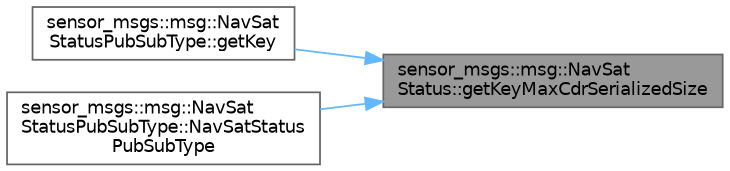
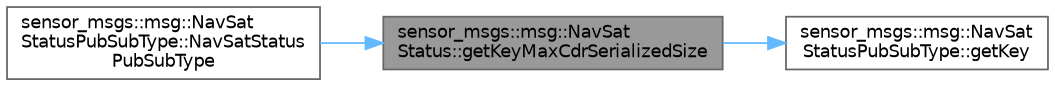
edge "sensor_msgs::msg::NavSat StatusPubSubType::getKey" -> "sensor_msgs::msg::NavSat Status::getKeyMaxCdrSerializedSize": reversed
